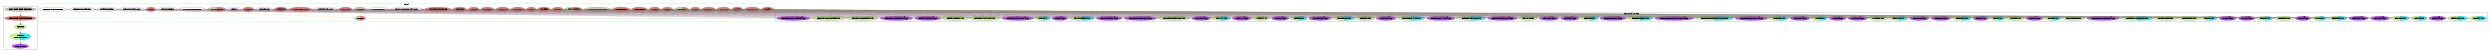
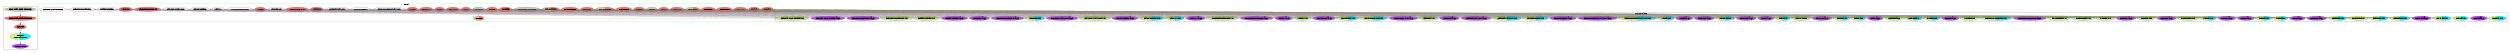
node "LOCKT": fillcolor indianred1 -> cornsilk3
edge "SECINFO_NO_NAME4args" -> "SECINFO_NO_NAME": now "SECINFO_NO_NAME4args" -> "SECINFO"
edge "READDIR4args" -> "READDIR": now "READDIR4args" -> "RENAME"
edge "READLINK4res" -> "READLINK": reversed
cluster "Top Level Structs": label "Top Level Structs" -> "Top Level Top"
node "CREATE4args": fillcolor darkorchid1 -> darkolivegreen1
node "LOOKUP4res": added
node "RESULT": fillcolor darkolivegreen1 -> indianred1
